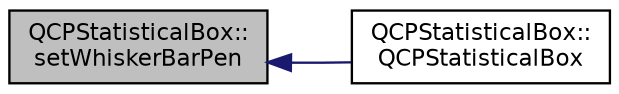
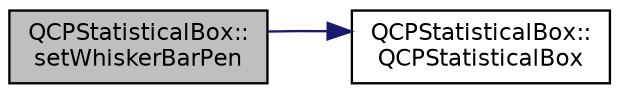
edge "QCPStatisticalBox:: QCPStatisticalBox" -> "QCPStatisticalBox:: setWhiskerBarPen": reversed
